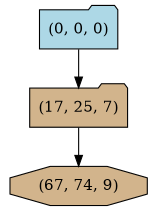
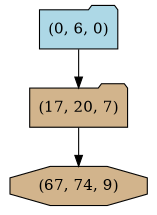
node "(0, 0, 0)": label "(0, 0, 0)" -> "(0, 6, 0)"
node "(17, 25, 7)": label "(17, 25, 7)" -> "(17, 20, 7)"
